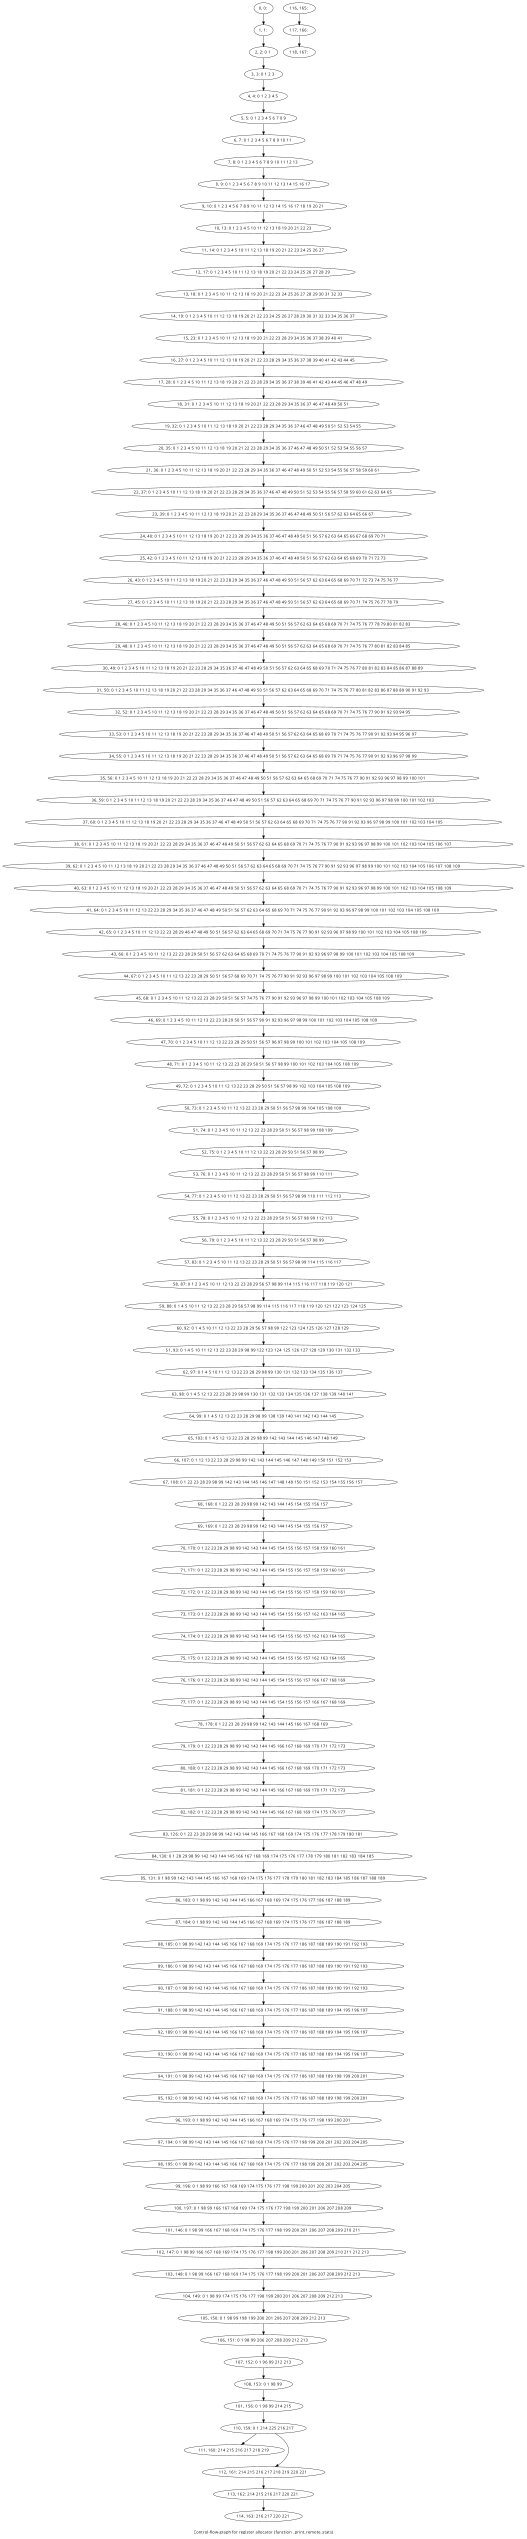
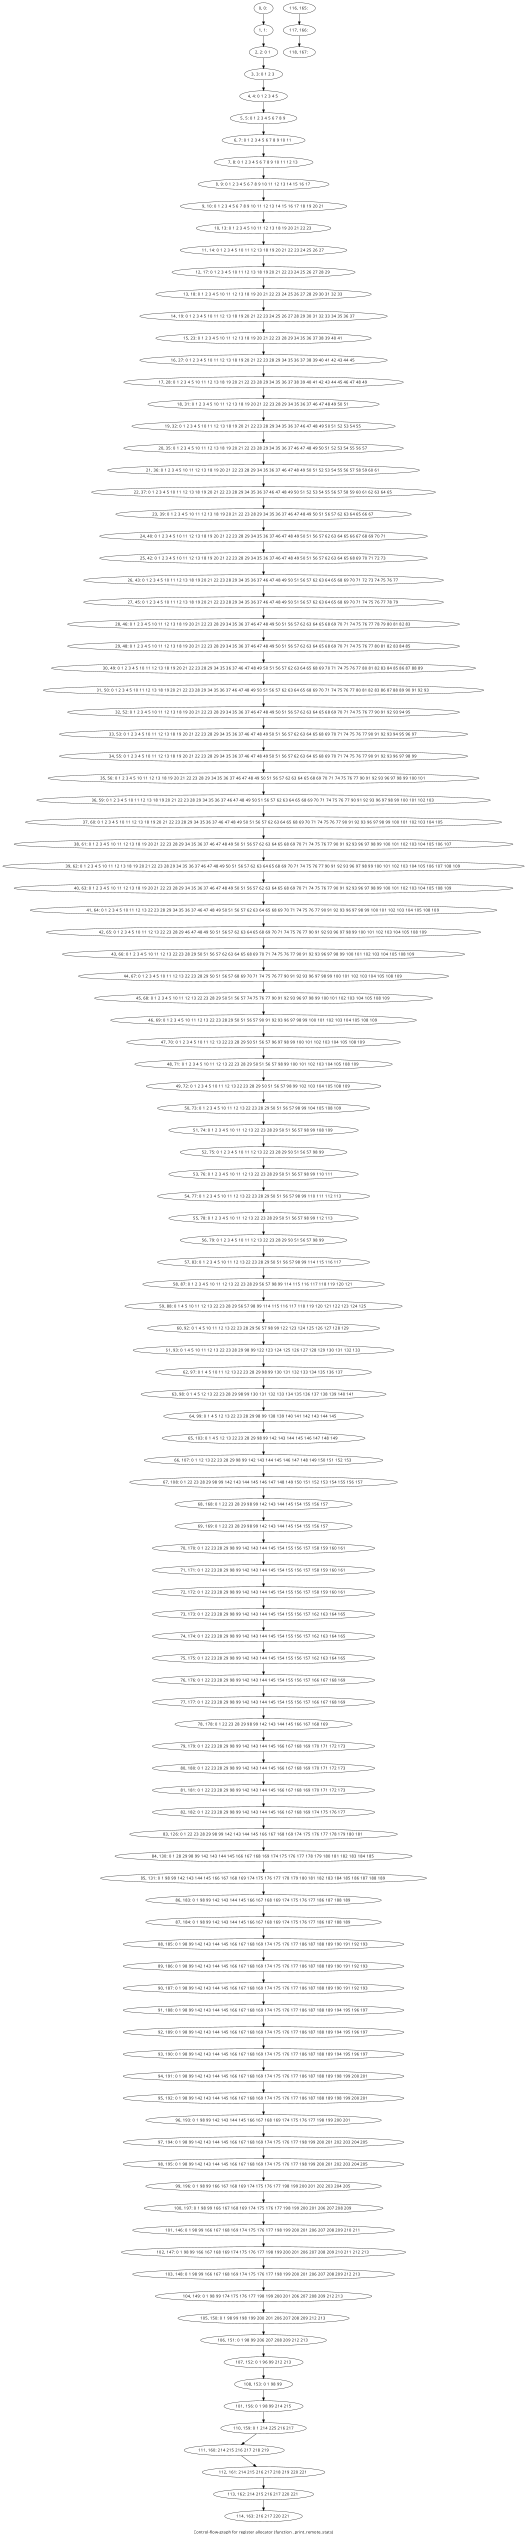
node "5, 5: 0 1 2 3 4 5 6 7 0 9": label "5, 5: 0 1 2 3 4 5 6 7 0 9" -> "5, 5: 0 1 2 3 4 5 6 7 8 9"
edge "110, 159: 0 1 214 225 216 217" -> "112, 161: 214 215 216 217 218 219 220 221": now "111, 160: 214 215 216 217 218 219" -> "112, 161: 214 215 216 217 218 219 220 221"
